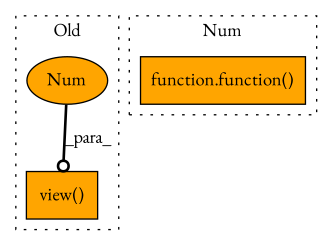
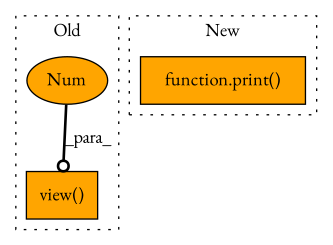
cluster "Num": label "Num" -> "New"
node "function.function()": label "function.function()" -> "function.print()"
